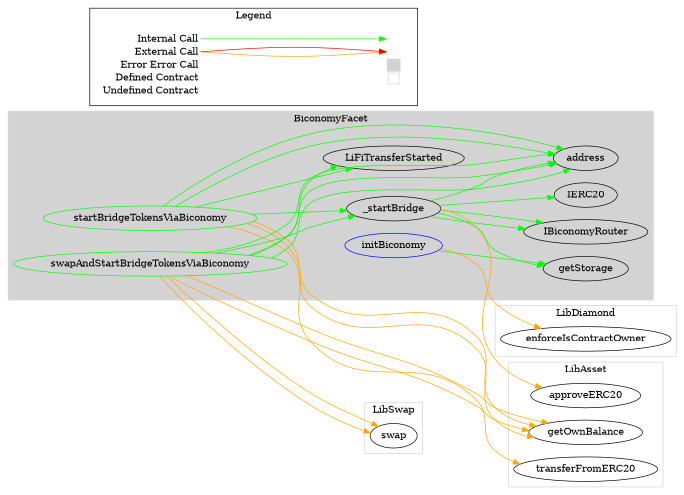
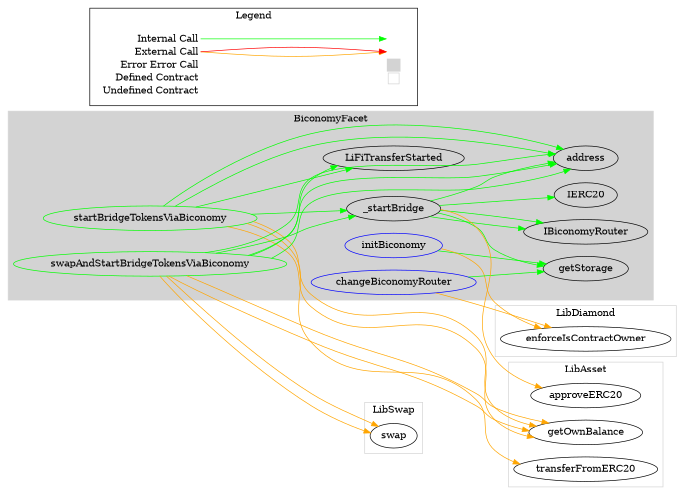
node "changeBiconomyRouter": added
